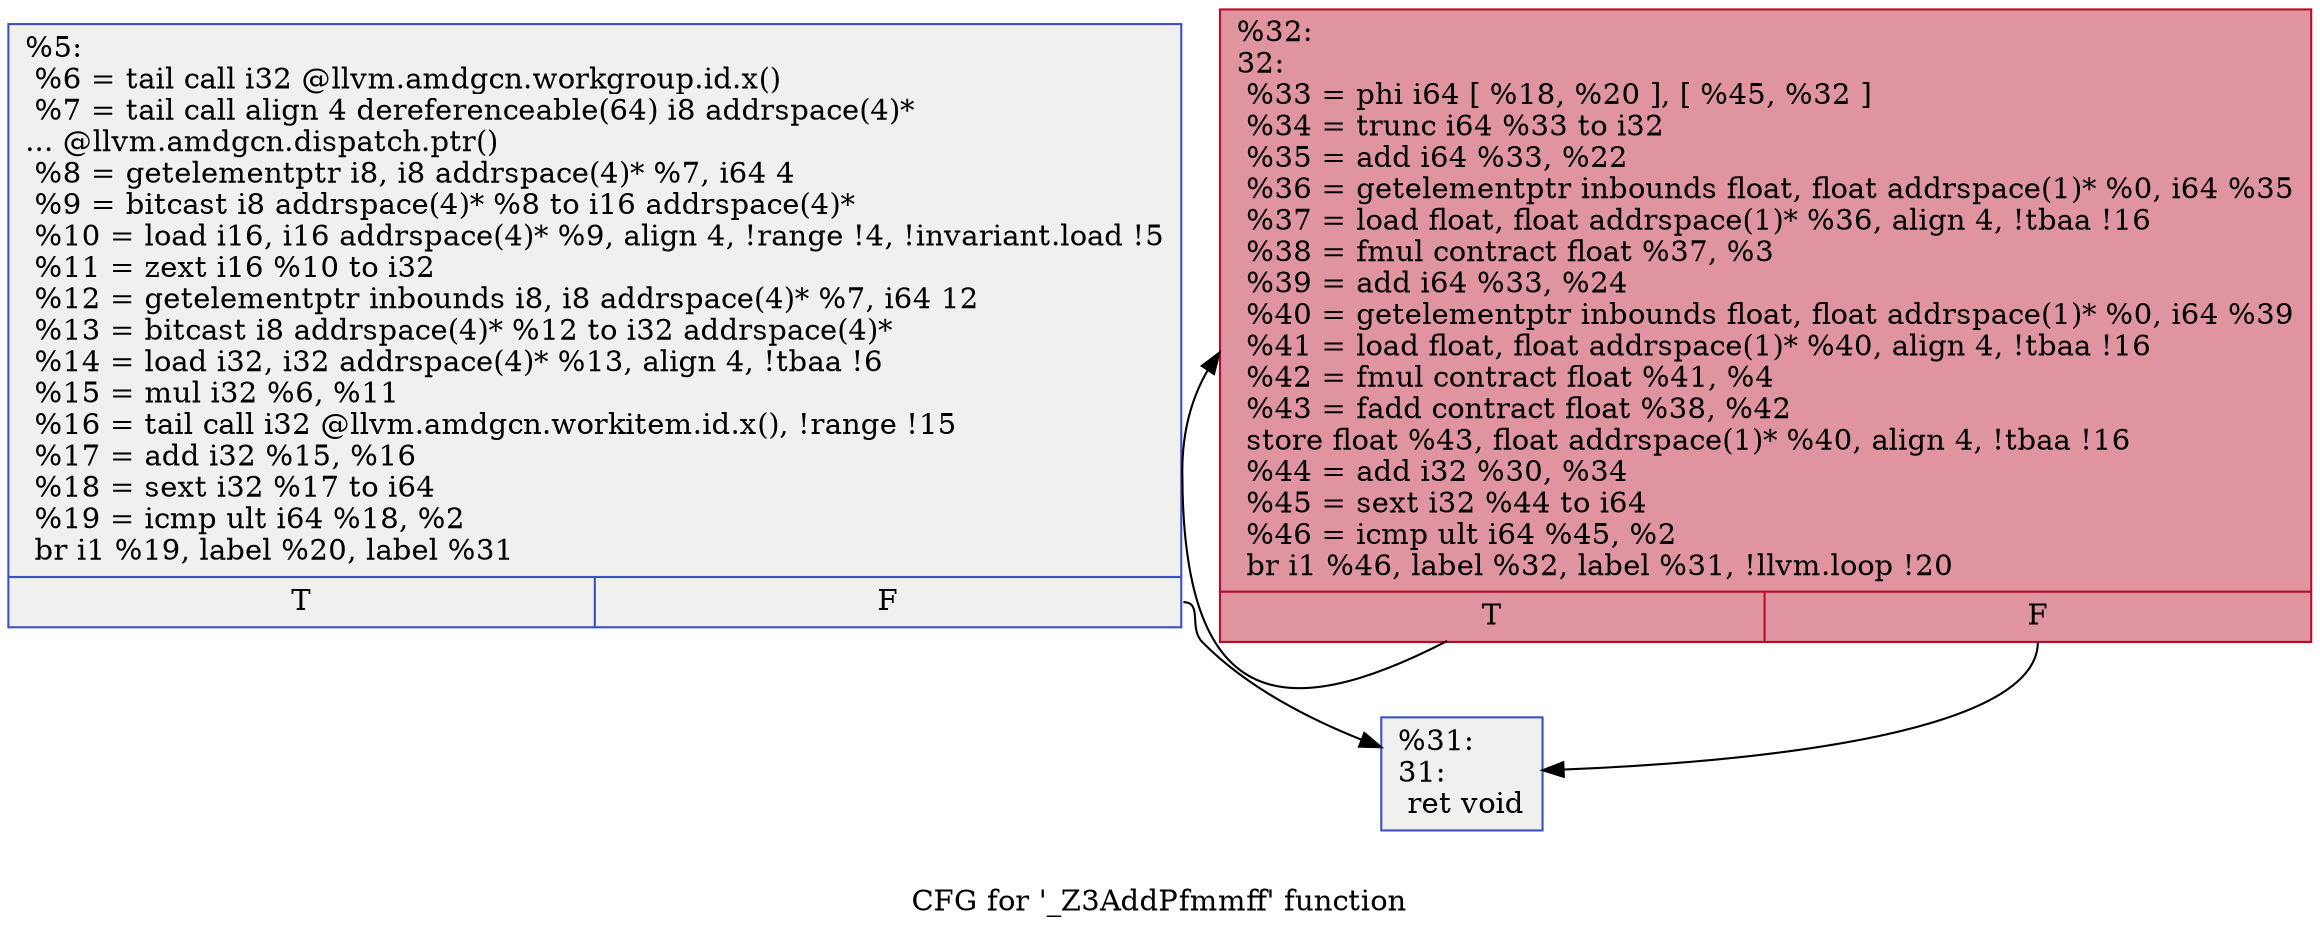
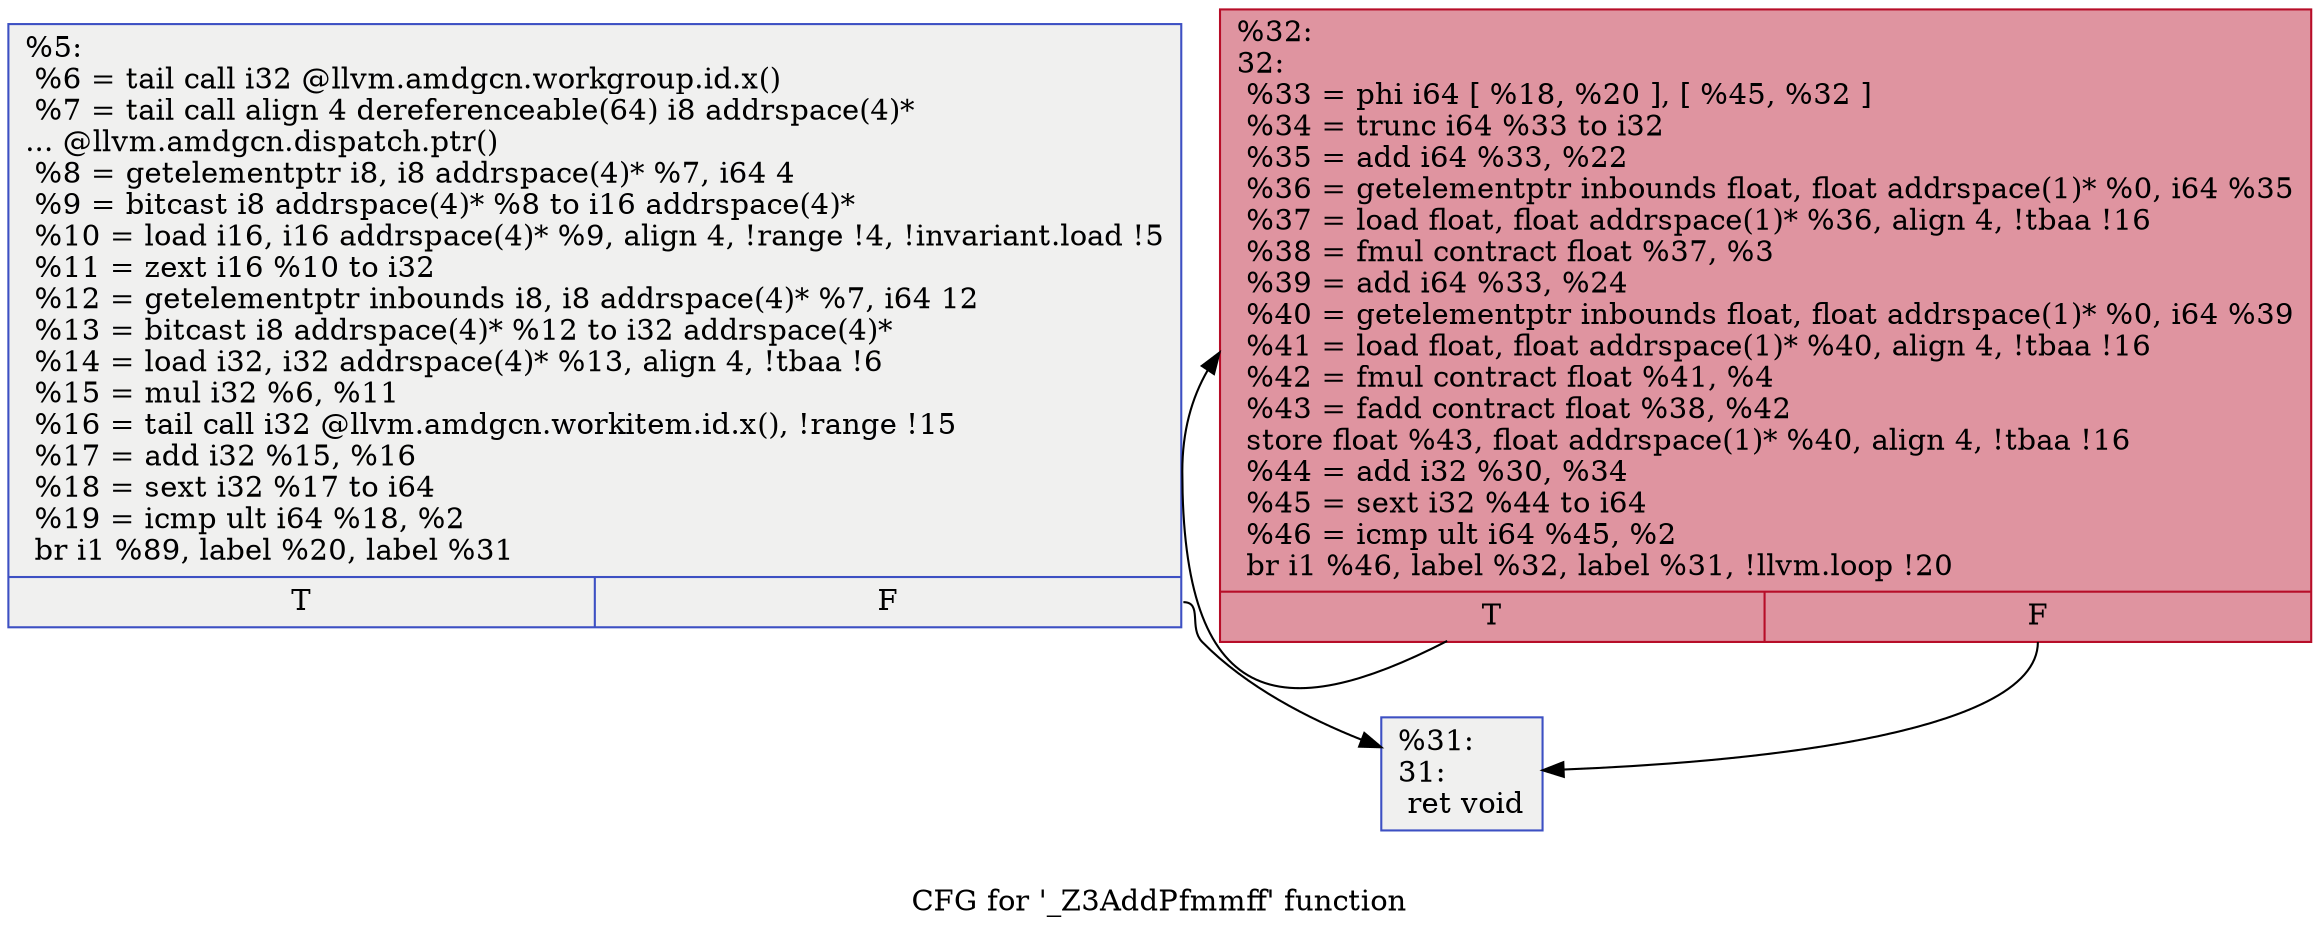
node "%5:": text "br i1 %19, label %20, label %31" -> "br i1 %89, label %20, label %31"
